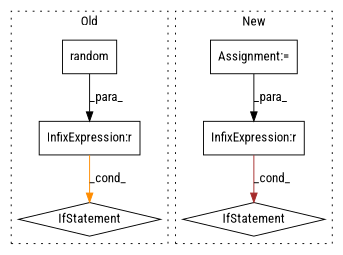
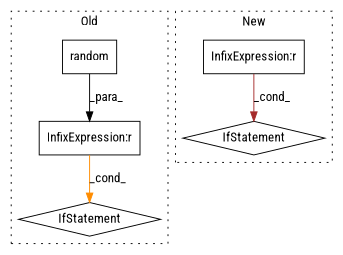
node "Assignment:=": removed
